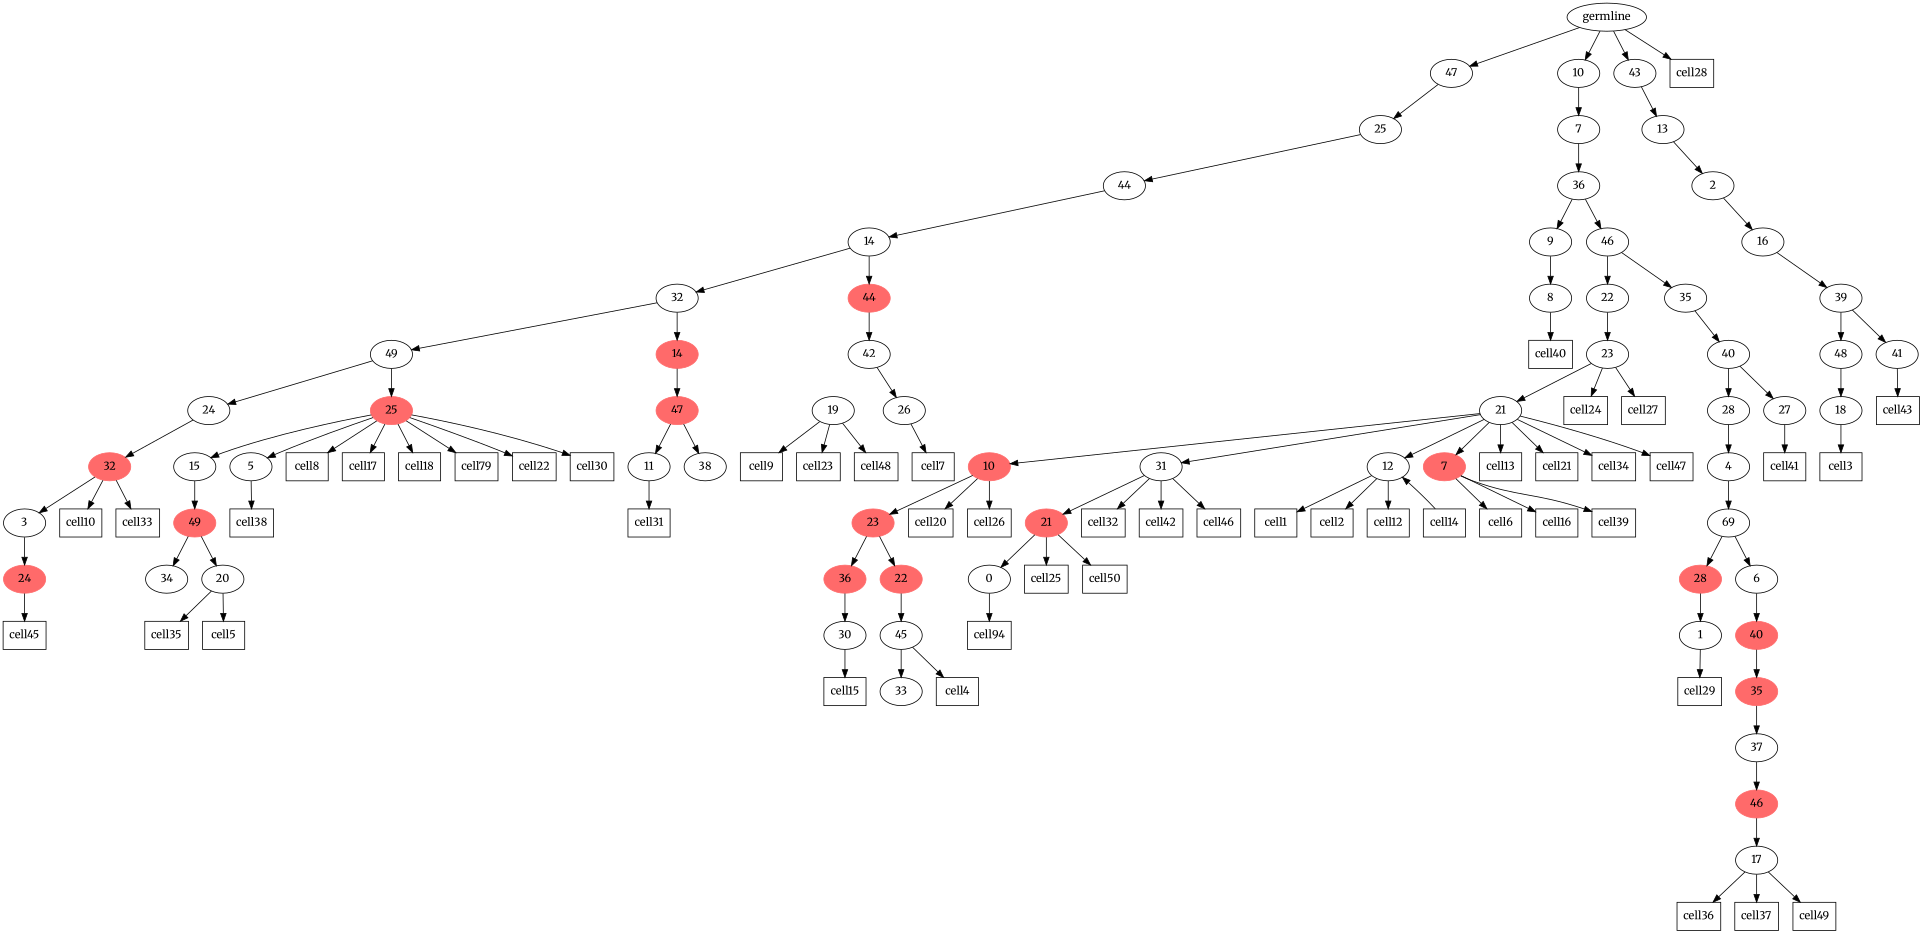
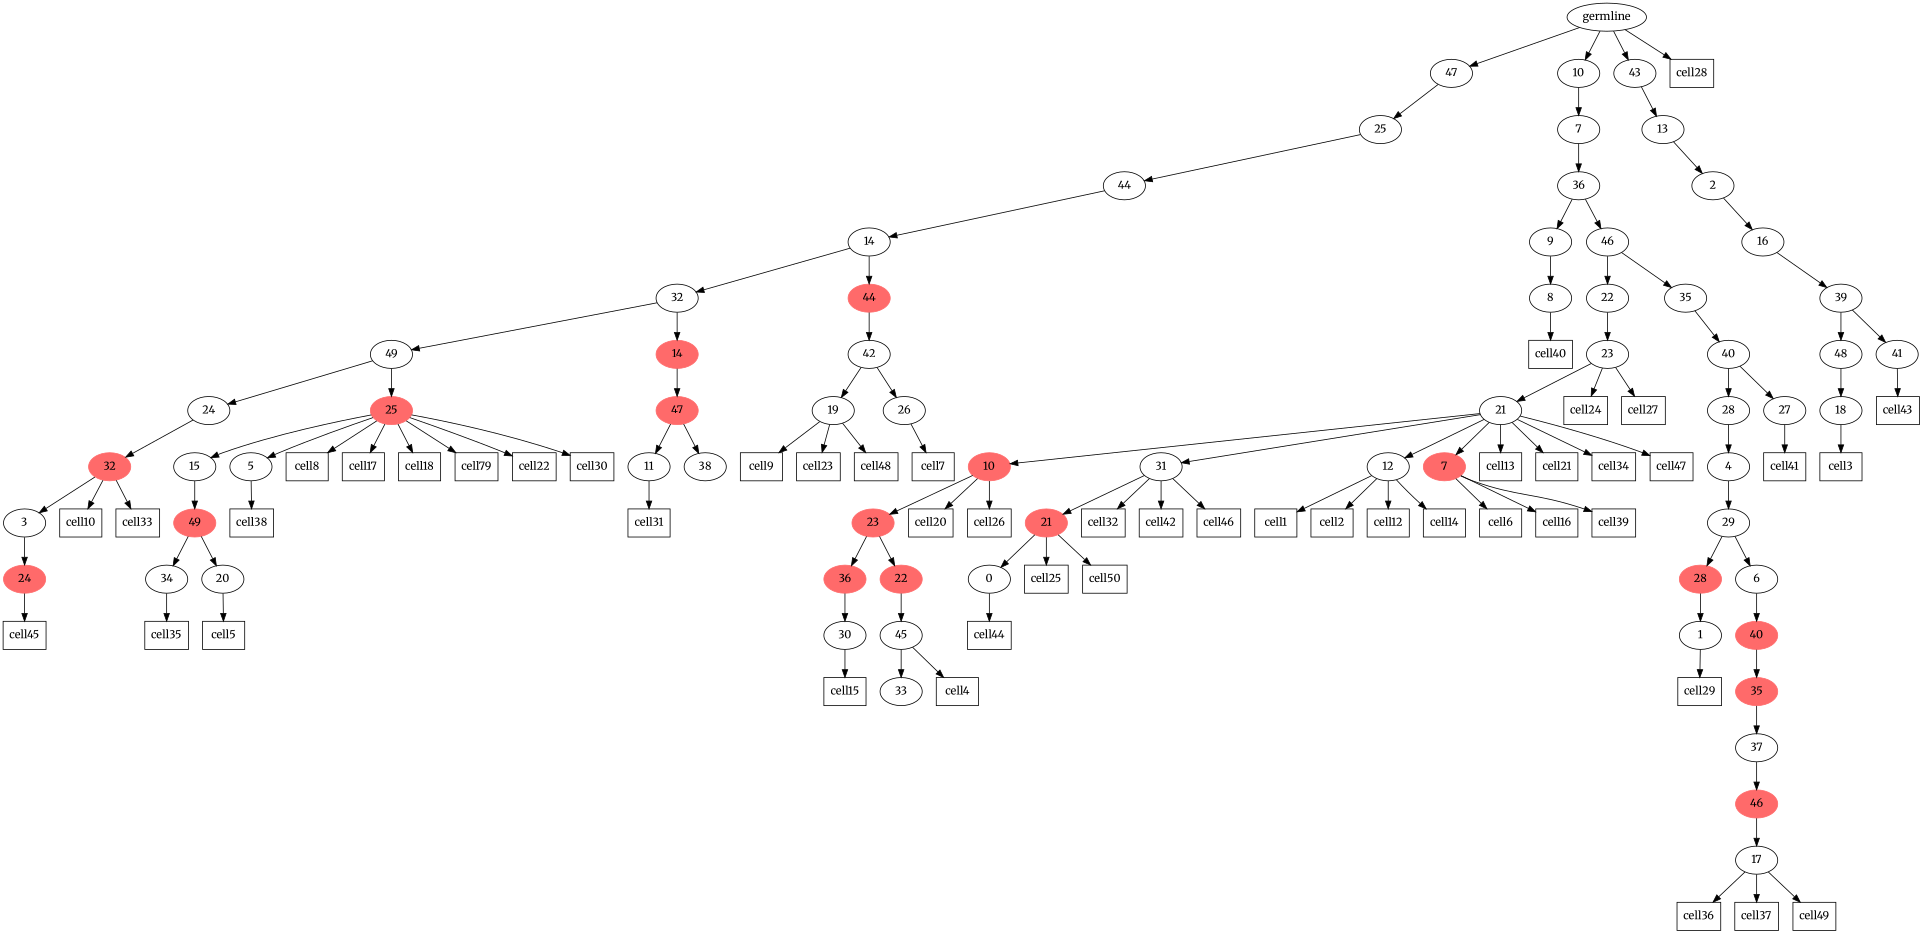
edge "42" -> "19": added
edge "cell14" -> "12": reversed
node "69": label "69" -> "29"
edge "20" -> "cell35": now "34" -> "cell35"
node "cell94": label "cell94" -> "cell44"
